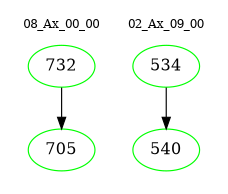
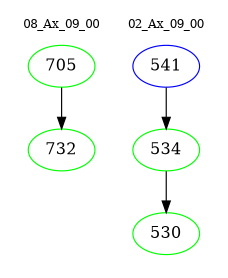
cluster "08_Ax_00_00": label "08_Ax_00_00" -> "08_Ax_09_00"
node "541": added
edge "732" -> "705": reversed
node "540": label "540" -> "530"
